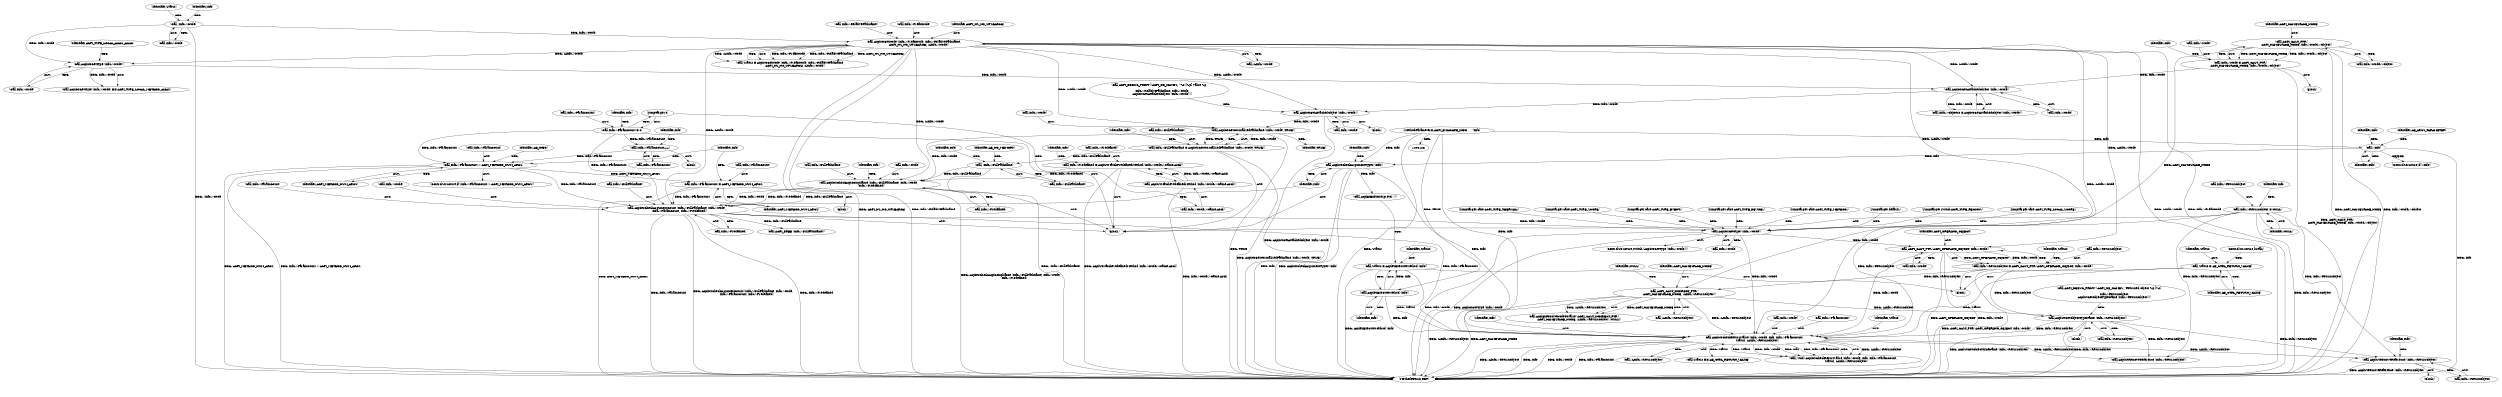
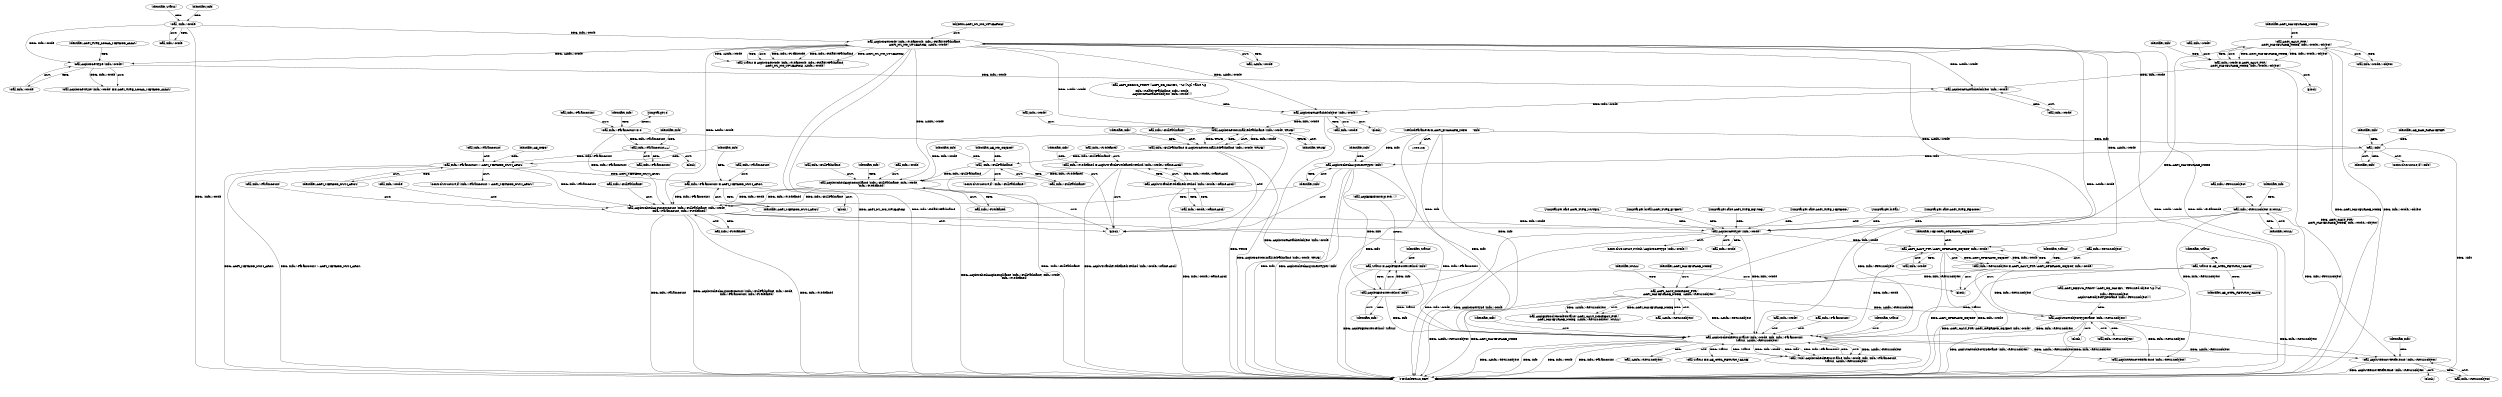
node "(Call,Info->RelativePathname)": removed
node "(Call,Info->PrefixNode)": removed
node "(Identifier,ACPI_NS_NO_UPSEARCH)": label "(Identifier,ACPI_NS_NO_UPSEARCH)" -> "(ObjDesc,ACPI_NS_NO_UPSEARCH)"
node "(Identifier,ACPI_TYPE_LOCAL_ALIAS_ALIAS)": label "(Identifier,ACPI_TYPE_LOCAL_ALIAS_ALIAS)" -> "(Identifier,ACPI_TYPE_LOCAL_METHOD_ALIAS)"
node "(Call,Info->ObjDesc = AcpiNsGetAttachedObject (Info->Node))": removed
edge "(Call,Info->ParamCount = 0)" -> "(JumpTarget,0)": label "CFG: " -> "ARGS: "
edge "(JumpTarget,0)" -> "(Call,Info->ParamCount = 0)": removed, label "AST:"
edge "(JumpTarget,0)" -> "(Call,Info->Node->Name.Ascii)": now "(Call,AcpiUtMatchPredefinedMethod (Info->Node->Name.Ascii))" -> "(Call,Info->Node->Name.Ascii)"
node "(Identifier,AE_ARGS_PARAMETER)": label "(Identifier,AE_ARGS_PARAMETER)" -> "(Identifier,AE_BAD_PARAMETER)"
edge "(Call,Info->ParamCount = 0)" -> "(Call,Info->ParamCount > ACPI_METHOD_NUM_ARGS)": removed, label "DDG: Info->ParamCount"
edge "(Identifier,TRUE)" -> "(Call,AcpiNsGetNormalizedPathname (Info->Node, TRUE))": added, label "AST:"
edge "(Call,AcpiNsGetNormalizedPathname (Info->Node, TRUE))" -> "(Identifier,TRUE)": label "CFG: " -> "TRUE: "
edge "(MethodParameterIn,ACPI_EVALUATE_INFO      *Info)" -> "1000125": label "CFG: " -> "AST: "
node "(Identifier,AE_NO_MEMORY)": label "(Identifier,AE_NO_MEMORY)" -> "(Identifier,AE_NO_OBJECT)"
edge "(Call,!Info)" -> "(ControlStructure,if (!Info))": label "OBJECT: " -> "AST: "
edge "(Call,AcpiNsCheckArgumentTypes (Info))" -> "(Call,AcpiExExitInterpreter ())": now "(Call,AcpiNsCheckArgumentTypes (Info))" -> "(Call,AcpiPsExecuteMethod (Info))"
node "(ControlStructure,if (!Info->FullPathname))": added
edge "(Call,Info->Node->Name.Ascii)" -> "(Call,AcpiUtMatchPredefinedMethod (Info->Node->Name.Ascii))": label "AST: " -> "CFG: "
edge "(MethodParameterIn,ACPI_EVALUATE_INFO      *Info)" -> "(Call,AcpiPsExecuteMethod (Info))": label "DDG: TRUE" -> "DDG: Info"
node "(JumpTarget,case ACPI_TYPE_THERMAL:)": removed
node "(JumpTarget,case ACPI_TYPE_SCOPE:)": label "(JumpTarget,case ACPI_TYPE_SCOPE:)" -> "(JumpTarget,case ACPI_TYPE_MUTEX:)"
node "(JumpTarget,case ACPI_TYPE_EVENT:)": label "(JumpTarget,case ACPI_TYPE_EVENT:)" -> "(JumpTarget,break ACPI_TYPE_EVENT:)"
node "(JumpTarget,default:)": label "(JumpTarget,default:)" -> "(JumpTarget,break:)"
node "(JumpTarget,switch ACPI_TYPE_REGION:)": label "(JumpTarget,switch ACPI_TYPE_REGION:)" -> "(JumpTarget,case ACPI_TYPE_REGION:)"
node "(JumpTarget,case ACPI_TYPE_LOCAL_SCOPE:)": removed
node "(Call,ACPI_FREE (Info->FullPathname))": removed
edge "(Call,AcpiExExitInterpreter ())" -> "(Call,Status = AcpiPsExecuteMethod (Info))": label "CFG: " -> "ARGS: "
node "(Identifier,ACPI_OPERAND_OBJECT)": label "(Identifier,ACPI_OPERAND_OBJECT)" -> "(Identifier,MEMORY_OPERAND_OBJECT)"
edge "(MethodParameterIn,ACPI_EVALUATE_INFO      *Info)" -> "(MethodReturn,RET)": label "DDG: Status" -> "DDG: Info"
node "(ControlStructure,break;)": removed
edge "(Call,!Info)" -> "(MethodReturn,RET)": label "DDG: Info" -> "DDG: !Info"
edge "(Call,Status = AE_CTRL_RETURN_VALUE)" -> "(Identifier,AE_CTRL_RETURN_VALUE)": label "CFG: " -> "DDG: "
edge "(Identifier,AE_CTRL_RETURN_VALUE)" -> "(Call,Status = AE_CTRL_RETURN_VALUE)": removed, label "AST:"
edge "(Call,Status = AcpiPsExecuteMethod (Info))" -> "(MethodReturn,RET)": label "DDG: AcpiPsExecuteMethod (Info)" -> "DDG: AcpiPsExecuteMethod (Status)"
edge "(Call,Info->ParamCount = ACPI_METHOD_NUM_ARGS)" -> "(MethodReturn,RET)": removed, label "DDG: ACPI_METHOD_NUM_ARGS"
edge "(Call,Info->ReturnObject = NULL)" -> "(MethodReturn,RET)": removed, label "DDG: Info->ReturnObject"
